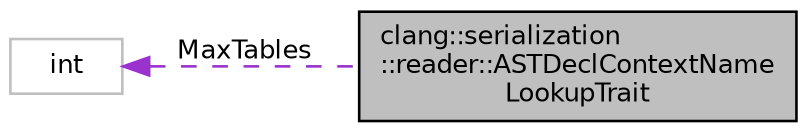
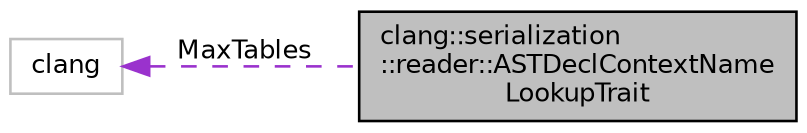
node "int": label "int" -> "clang"
